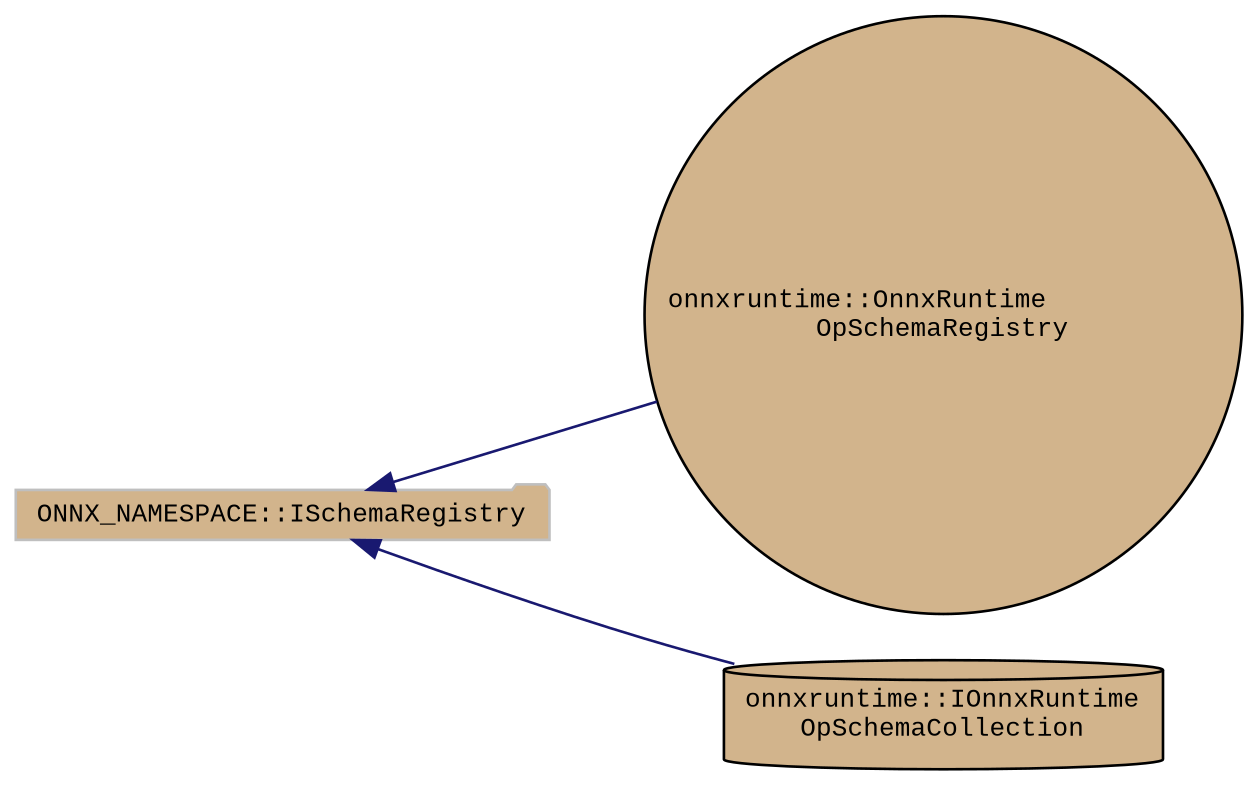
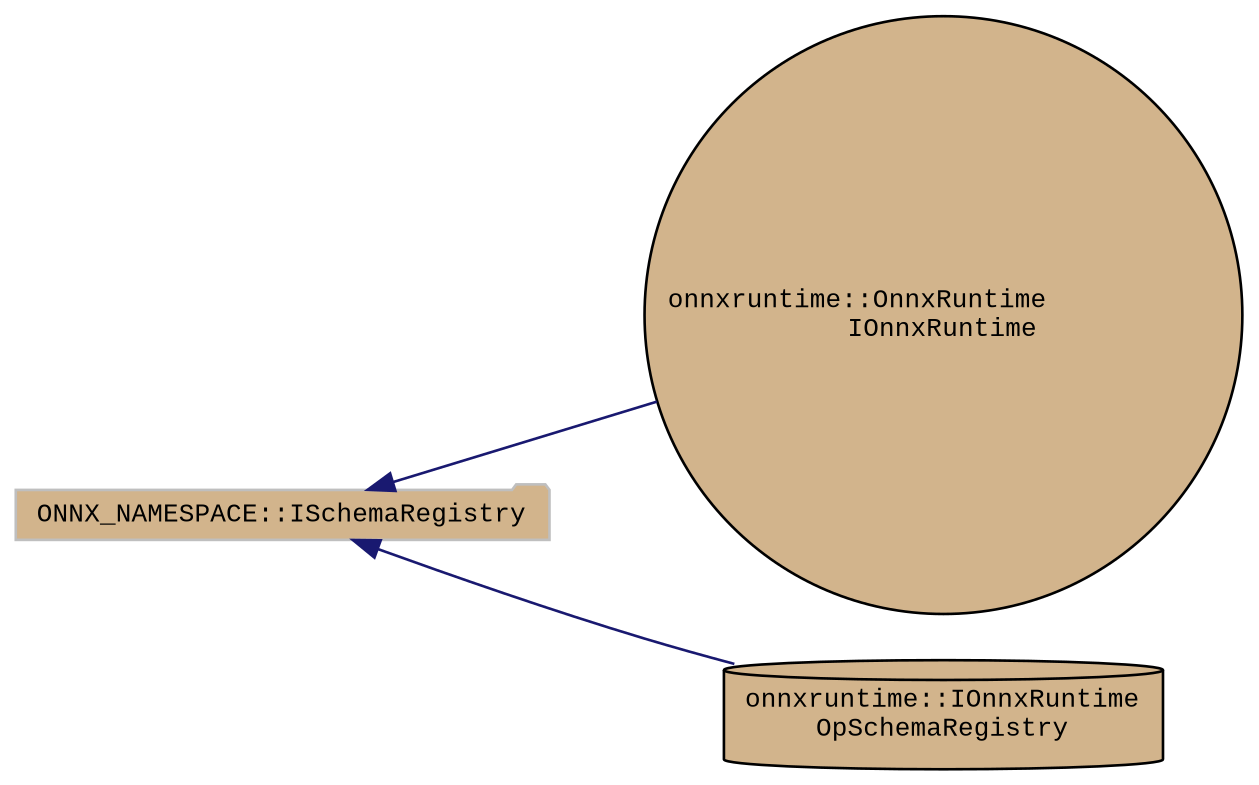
node "onnxruntime::OnnxRuntime OpSchemaRegistry": label "onnxruntime::OnnxRuntime OpSchemaRegistry" -> "onnxruntime::OnnxRuntime IOnnxRuntime"
node "onnxruntime::IOnnxRuntime OpSchemaCollection": label "onnxruntime::IOnnxRuntime OpSchemaCollection" -> "onnxruntime::IOnnxRuntime OpSchemaRegistry"
